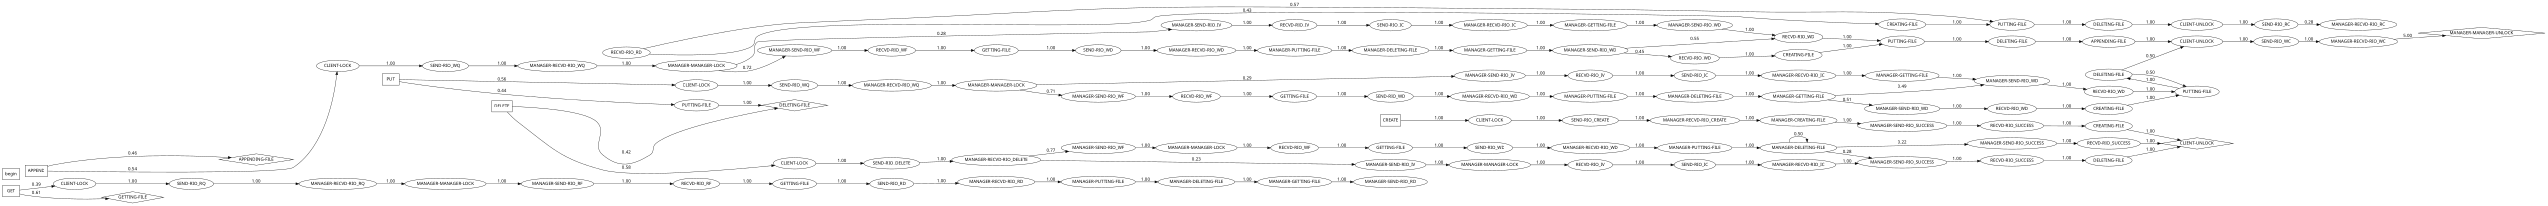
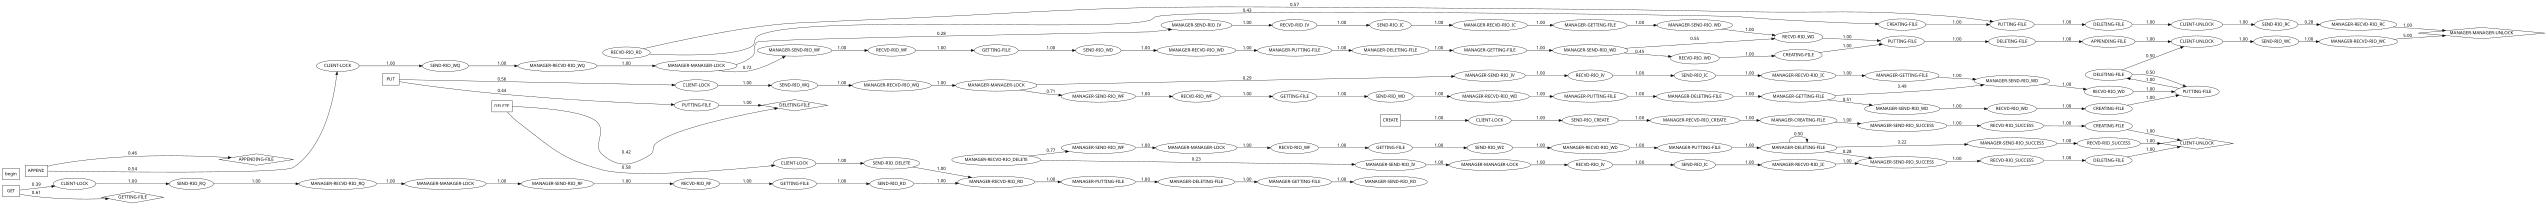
edge "MANAGER-RECVD-RIO_RC" -> "MANAGER-MANAGER-UNLOCK": added, label "1.00"
edge "SEND-RIO_DELETE" -> "MANAGER-RECVD-RIO_DELETE": now "SEND-RIO_DELETE" -> "MANAGER-RECVD-RIO_RD"
